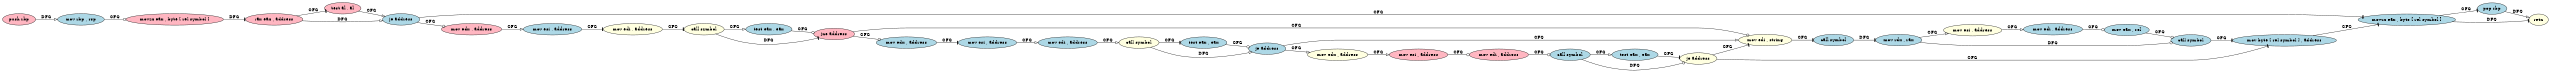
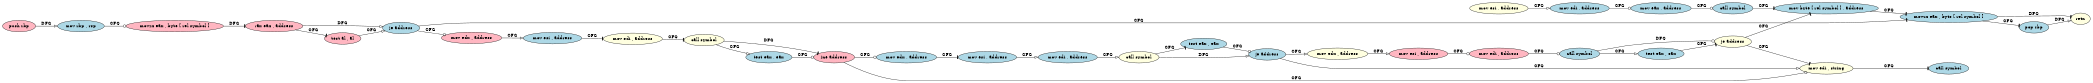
node "mov eax , rel": label "mov eax , rel" -> "mov eax , address"
node "mov rdx , rax": removed
